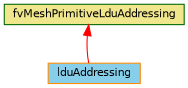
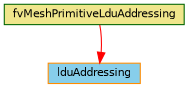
edge "lduAddressing" -> "fvMeshPrimitiveLduAddressing": reversed
